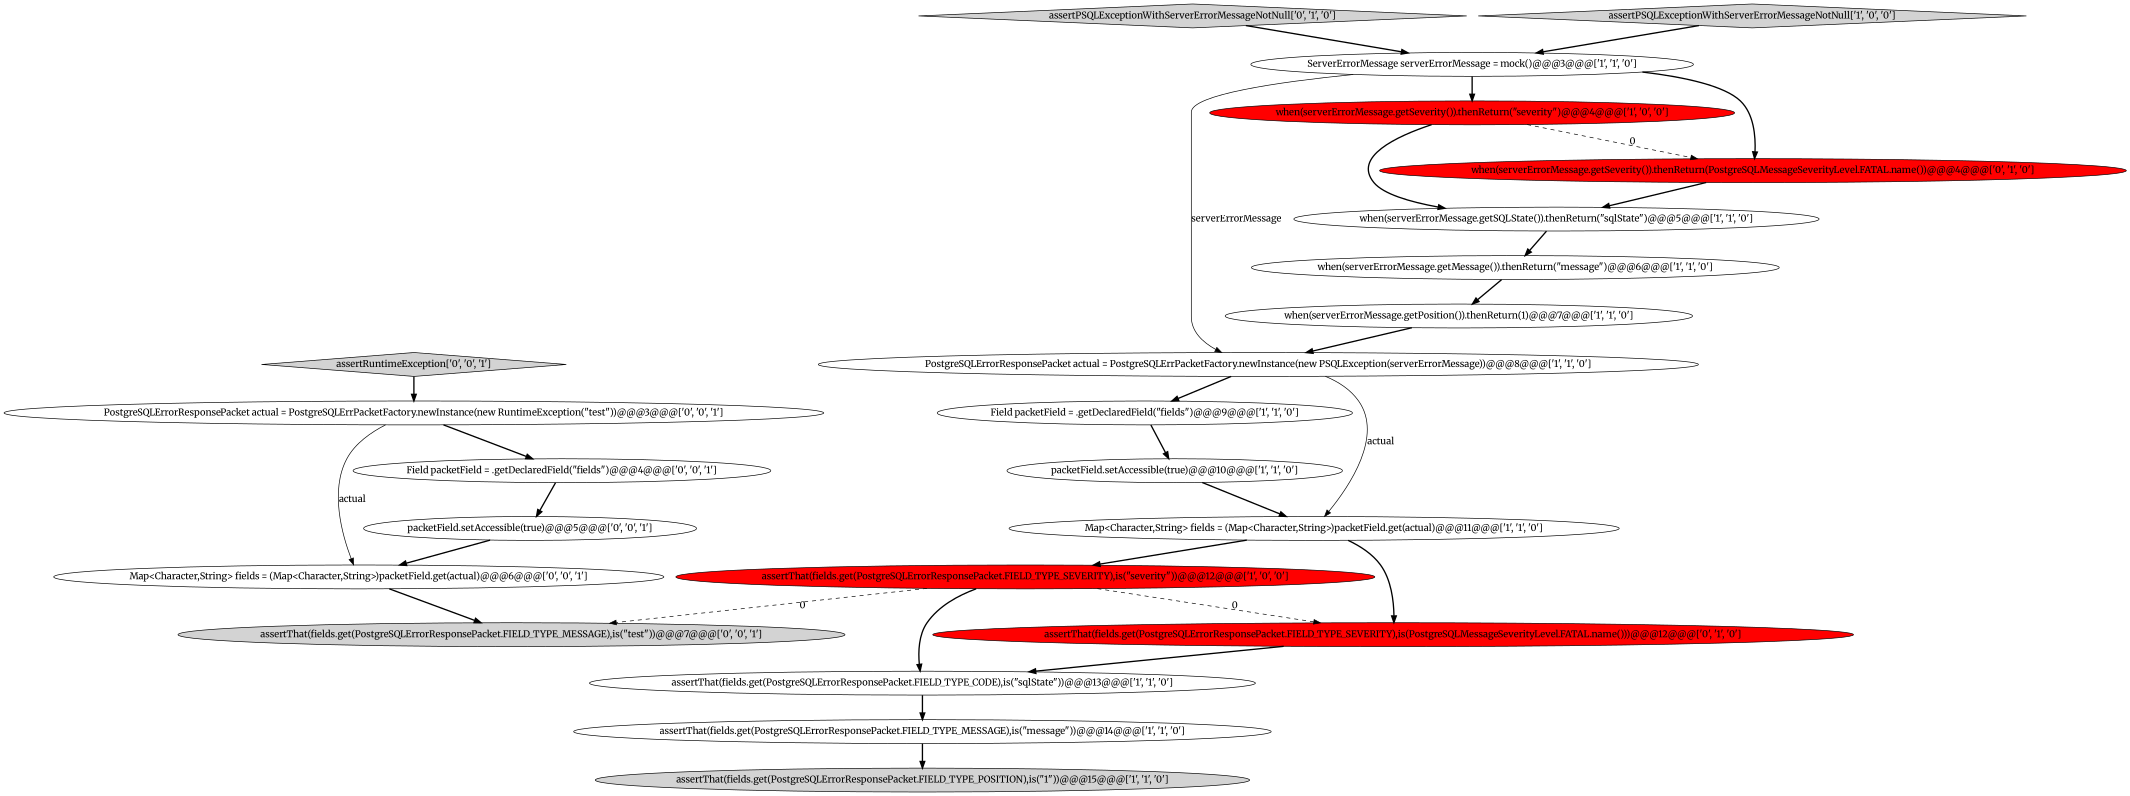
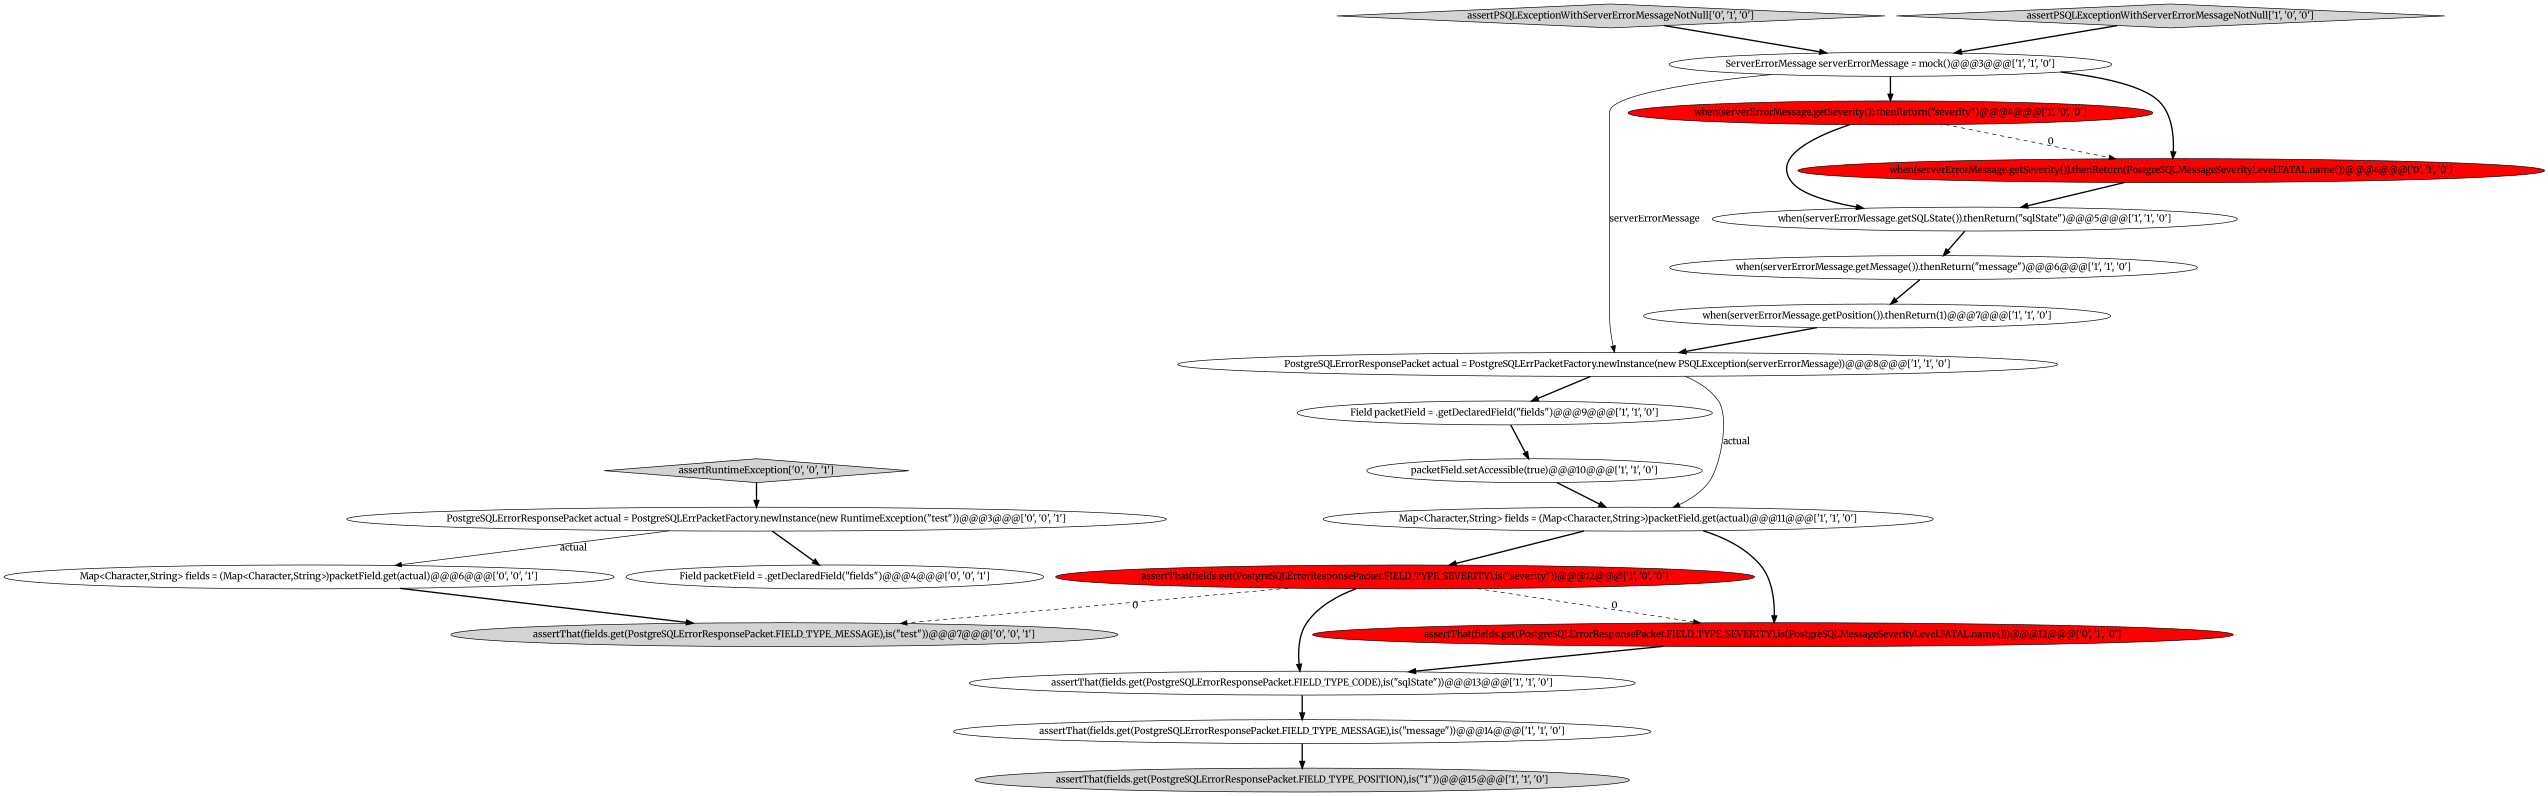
node "packetField.setAccessible(true)@@@5@@@['0', '0', '1']": removed
